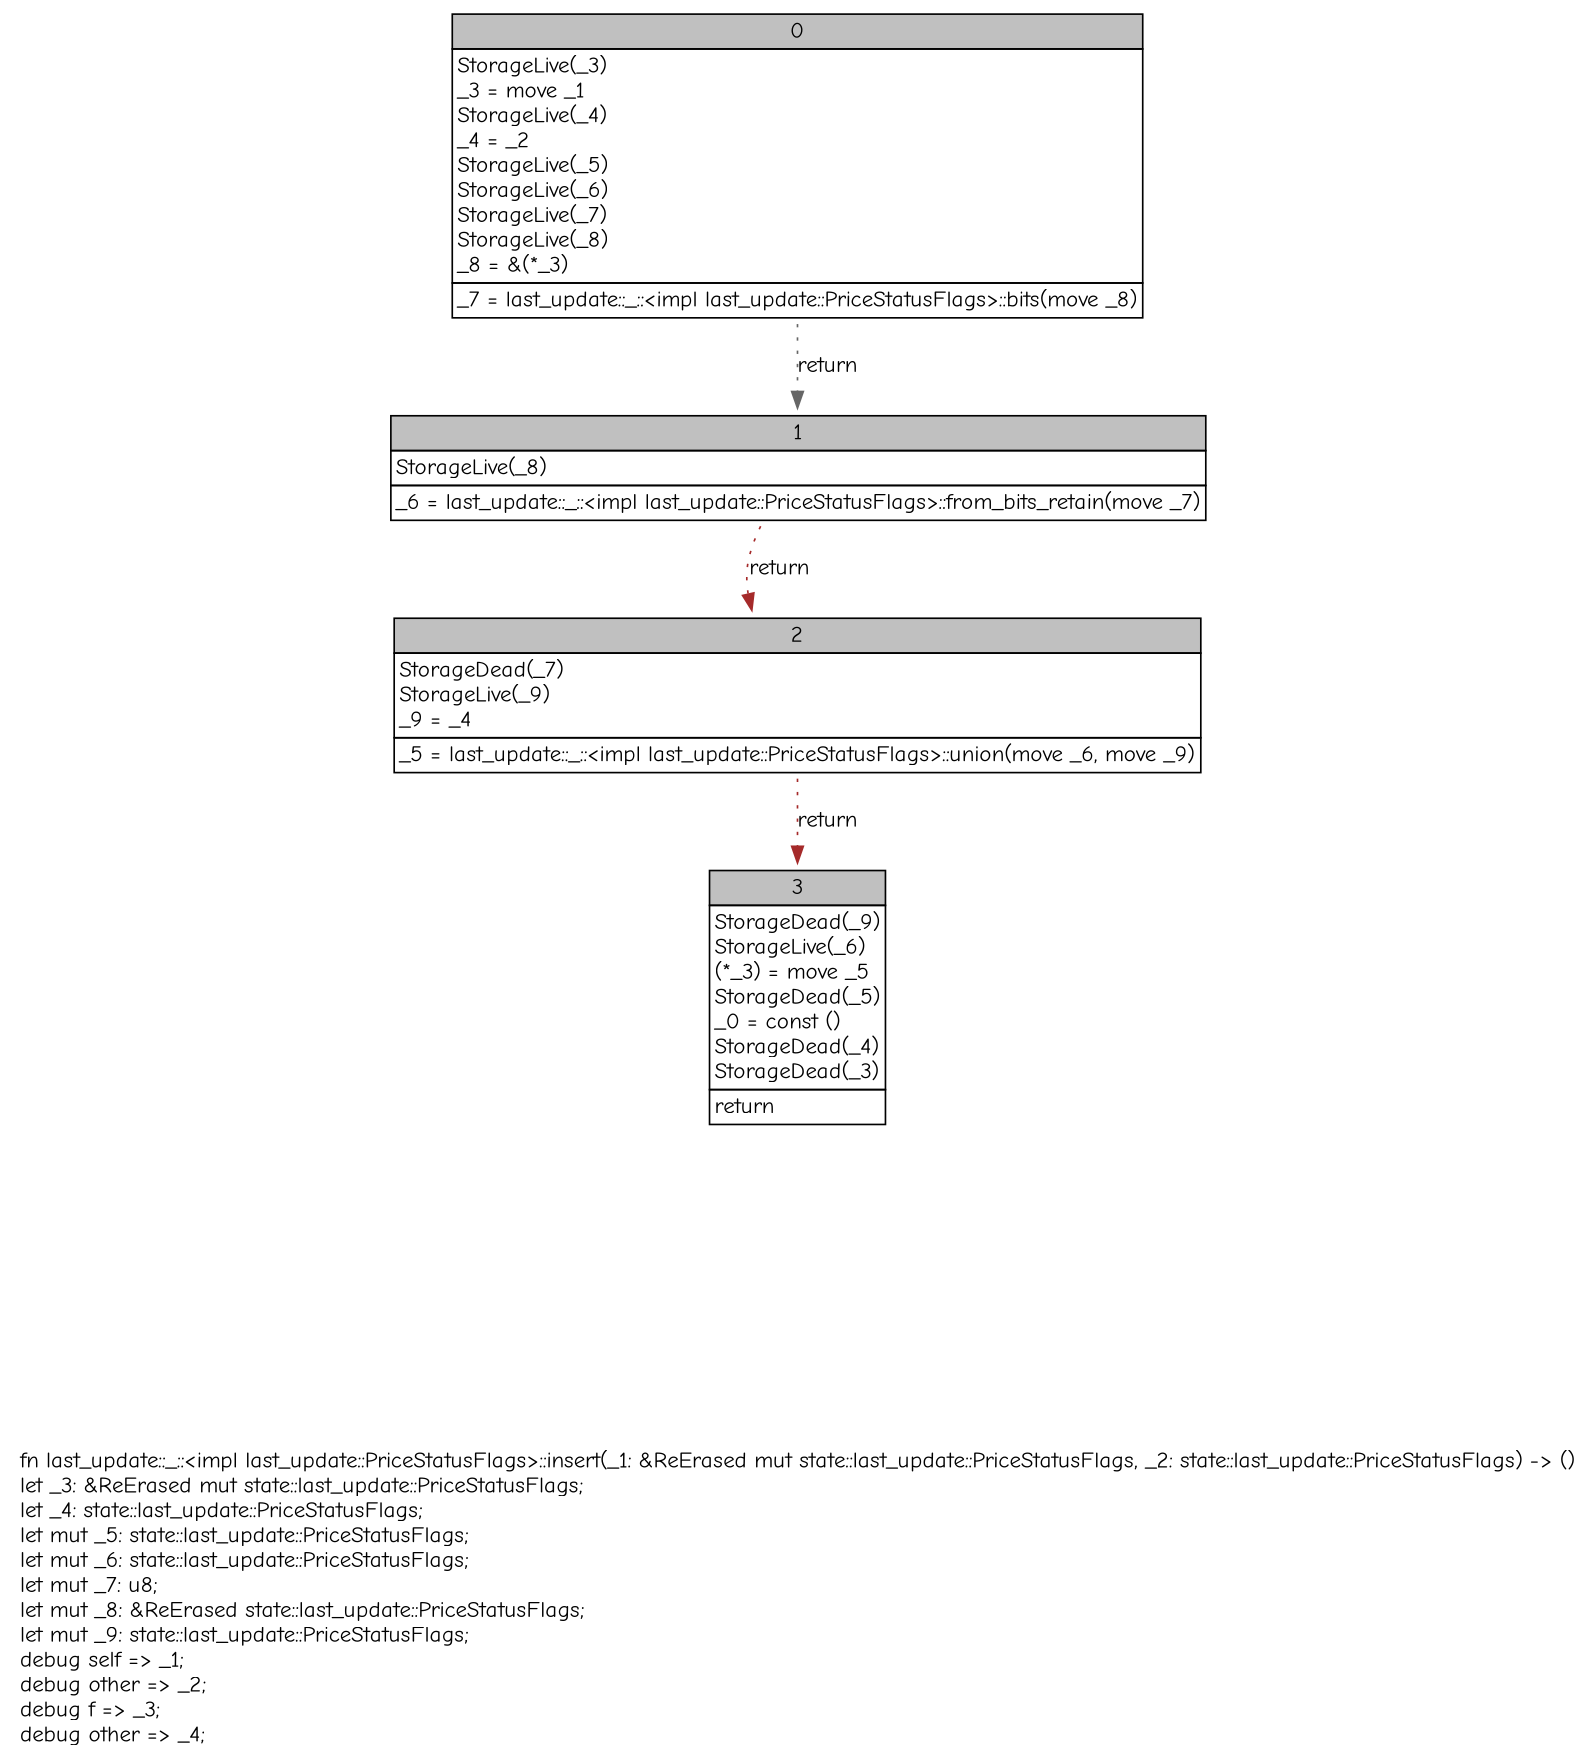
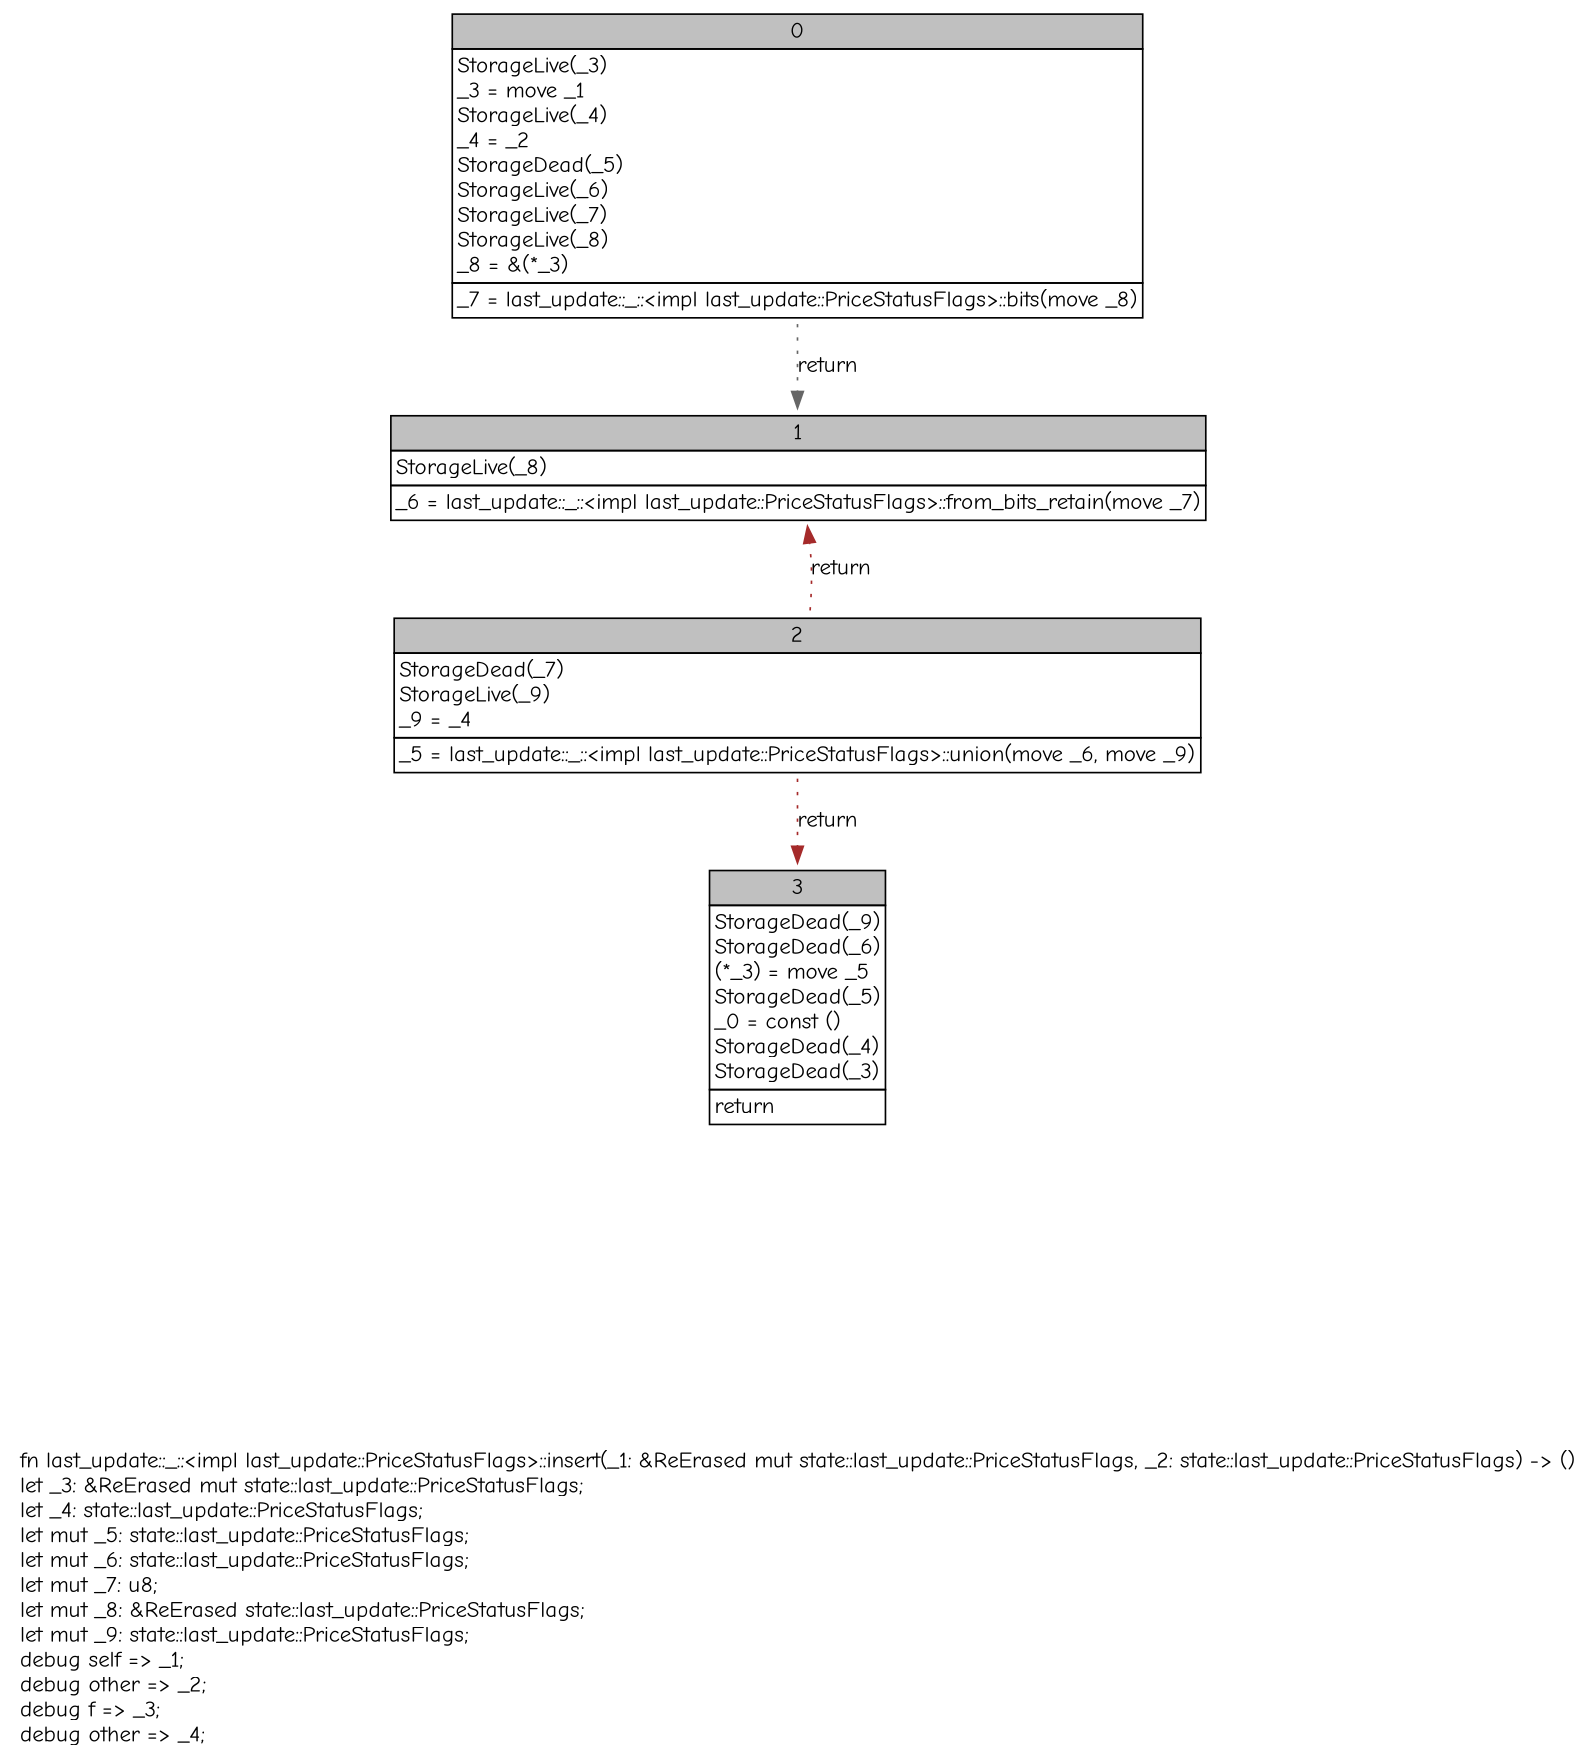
node "0": text "StorageLive(_5)" -> "StorageDead(_5)"
edge "1" -> "2": reversed
node "3": text "StorageLive(_6)" -> "StorageDead(_6)"
